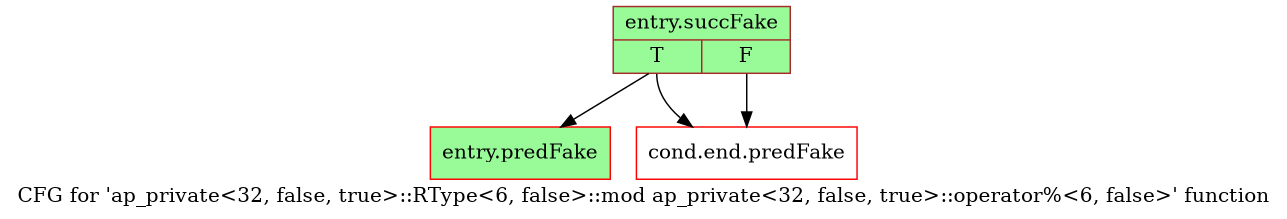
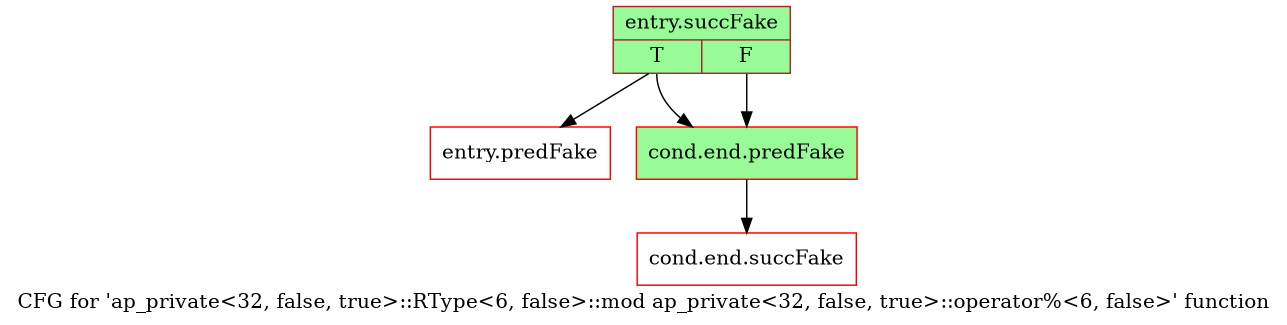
node "entry.predFake": fillcolor palegreen -> white
node "cond.end.predFake": fillcolor white -> palegreen
node "cond.end.succFake": added
